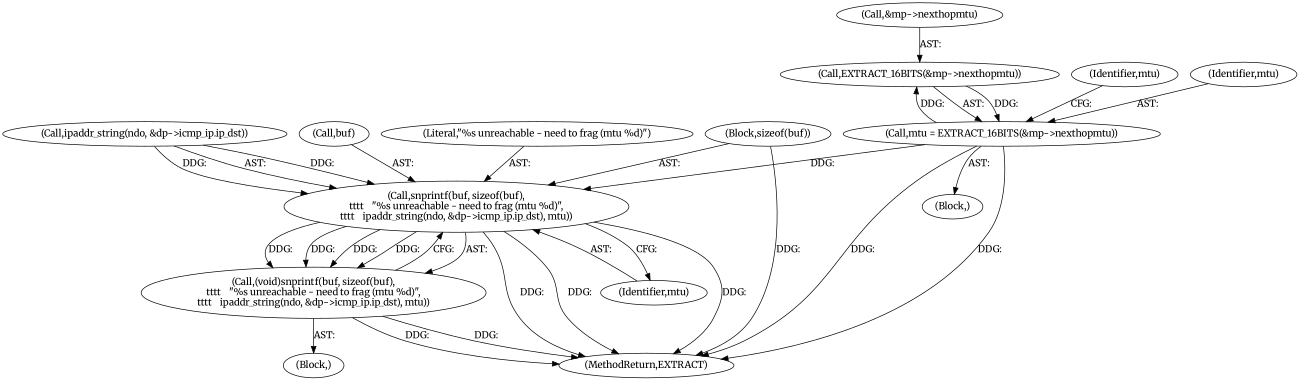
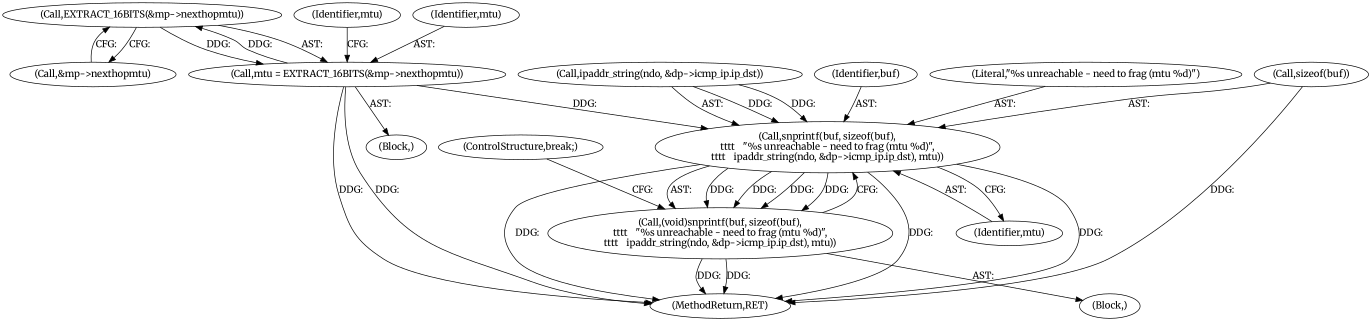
edge "(Call,EXTRACT_16BITS(&mp->nexthopmtu))" -> "(Call,&mp->nexthopmtu)": added, label "CFG:"
edge "(Call,&mp->nexthopmtu)" -> "(Call,EXTRACT_16BITS(&mp->nexthopmtu))": label "AST: " -> "CFG: "
node "(Call,buf)": label "(Call,buf)" -> "(Identifier,buf)"
node "(Block,sizeof(buf))": label "(Block,sizeof(buf))" -> "(Call,sizeof(buf))"
node "(ControlStructure,break;)": added
node "(MethodReturn,EXTRACT)": label "(MethodReturn,EXTRACT)" -> "(MethodReturn,RET)"
